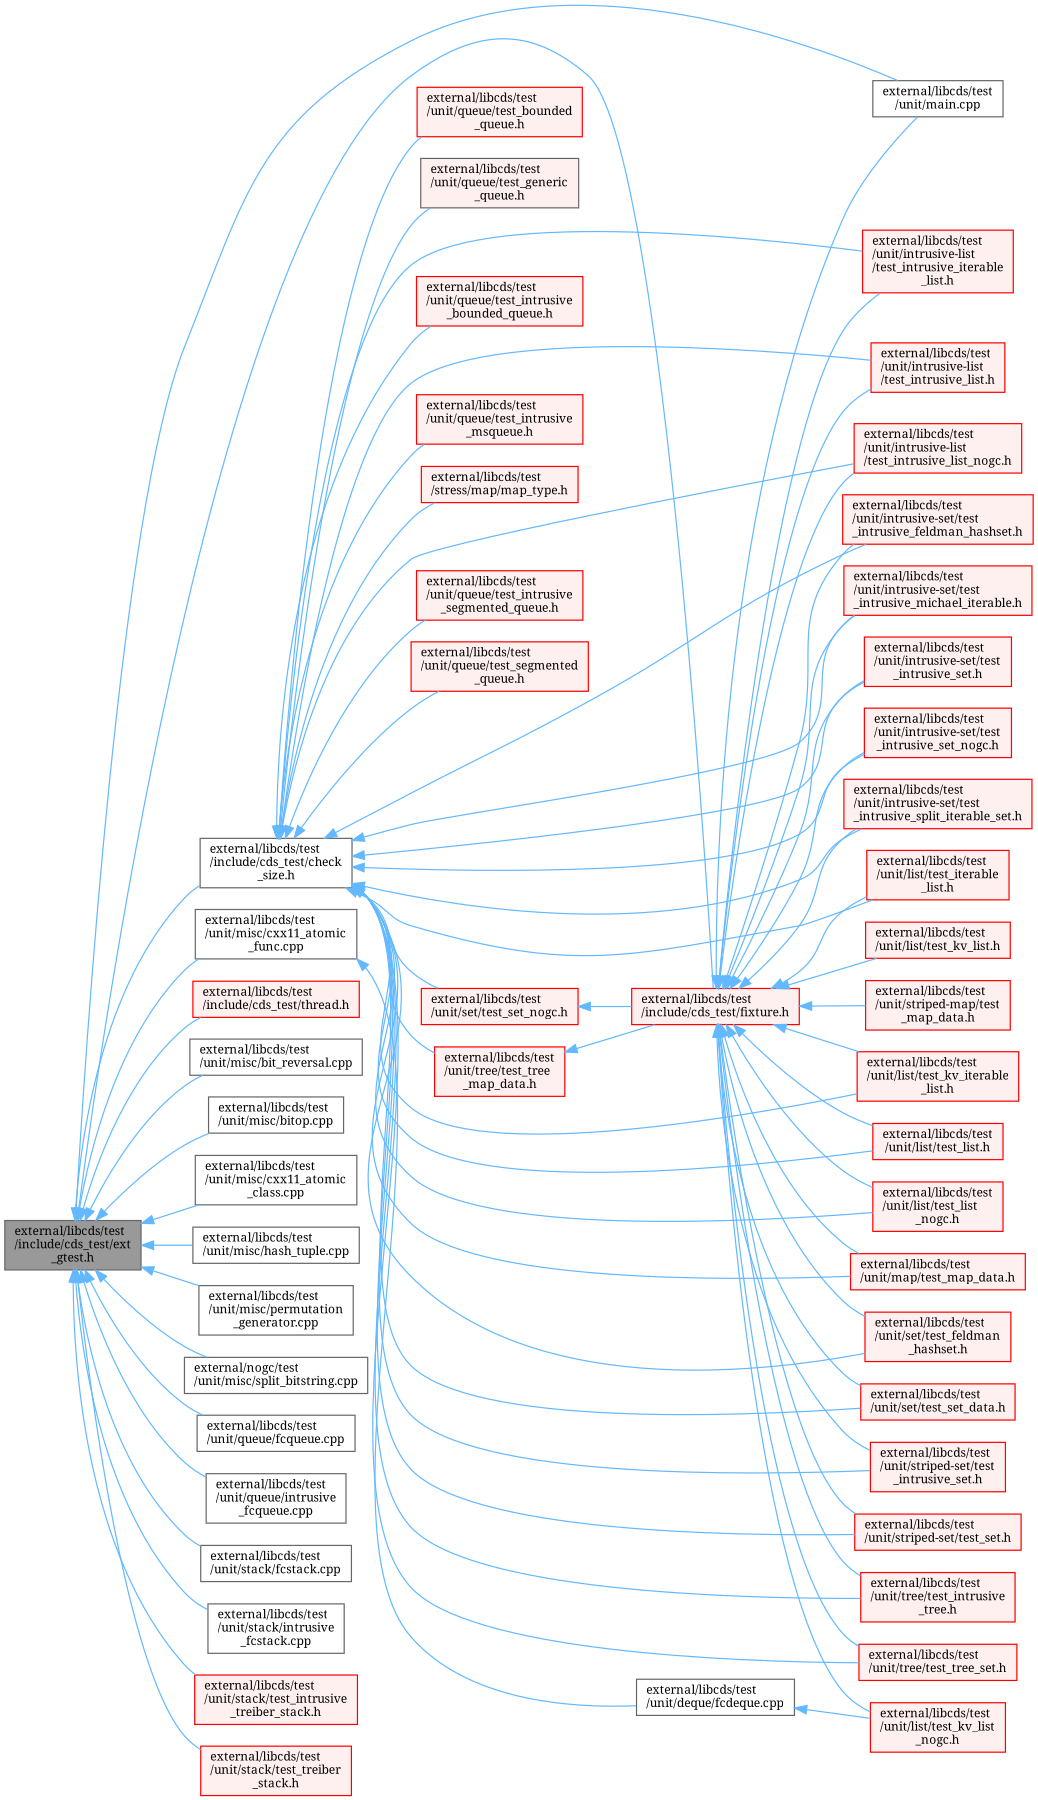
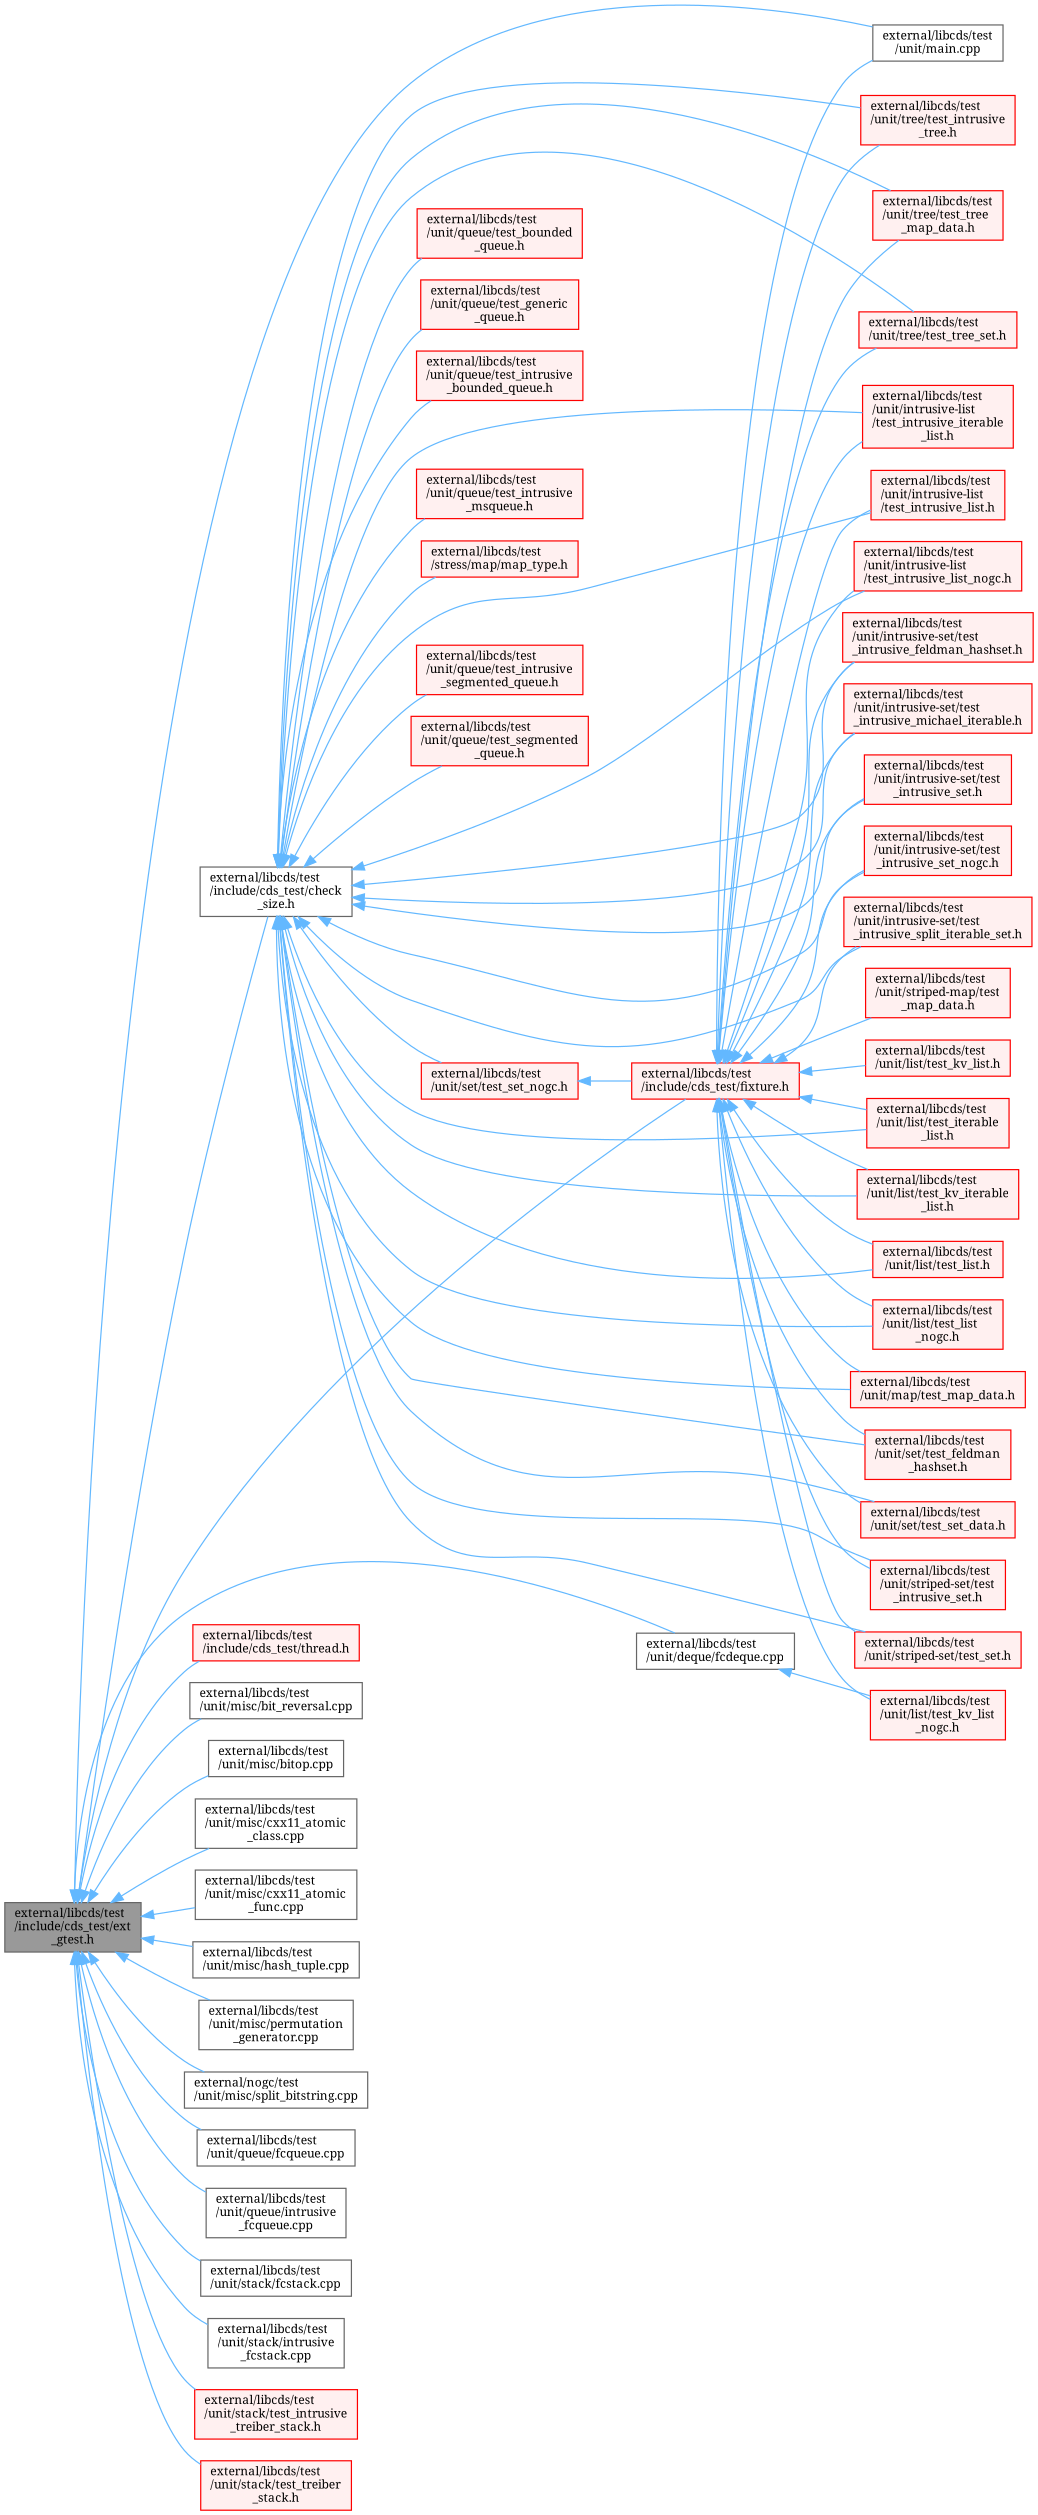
node "external/libcds/test /unit/queue/test_generic _queue.h": color grey40 -> red
edge "external/libcds/test /include/cds_test/fixture.h" -> "external/libcds/test /unit/tree/test_tree _map_data.h": reversed
edge "external/libcds/test /unit/deque/fcdeque.cpp" -> "external/libcds/test /unit/misc/cxx11_atomic _func.cpp": now "external/libcds/test /unit/deque/fcdeque.cpp" -> "external/libcds/test /include/cds_test/ext _gtest.h"
